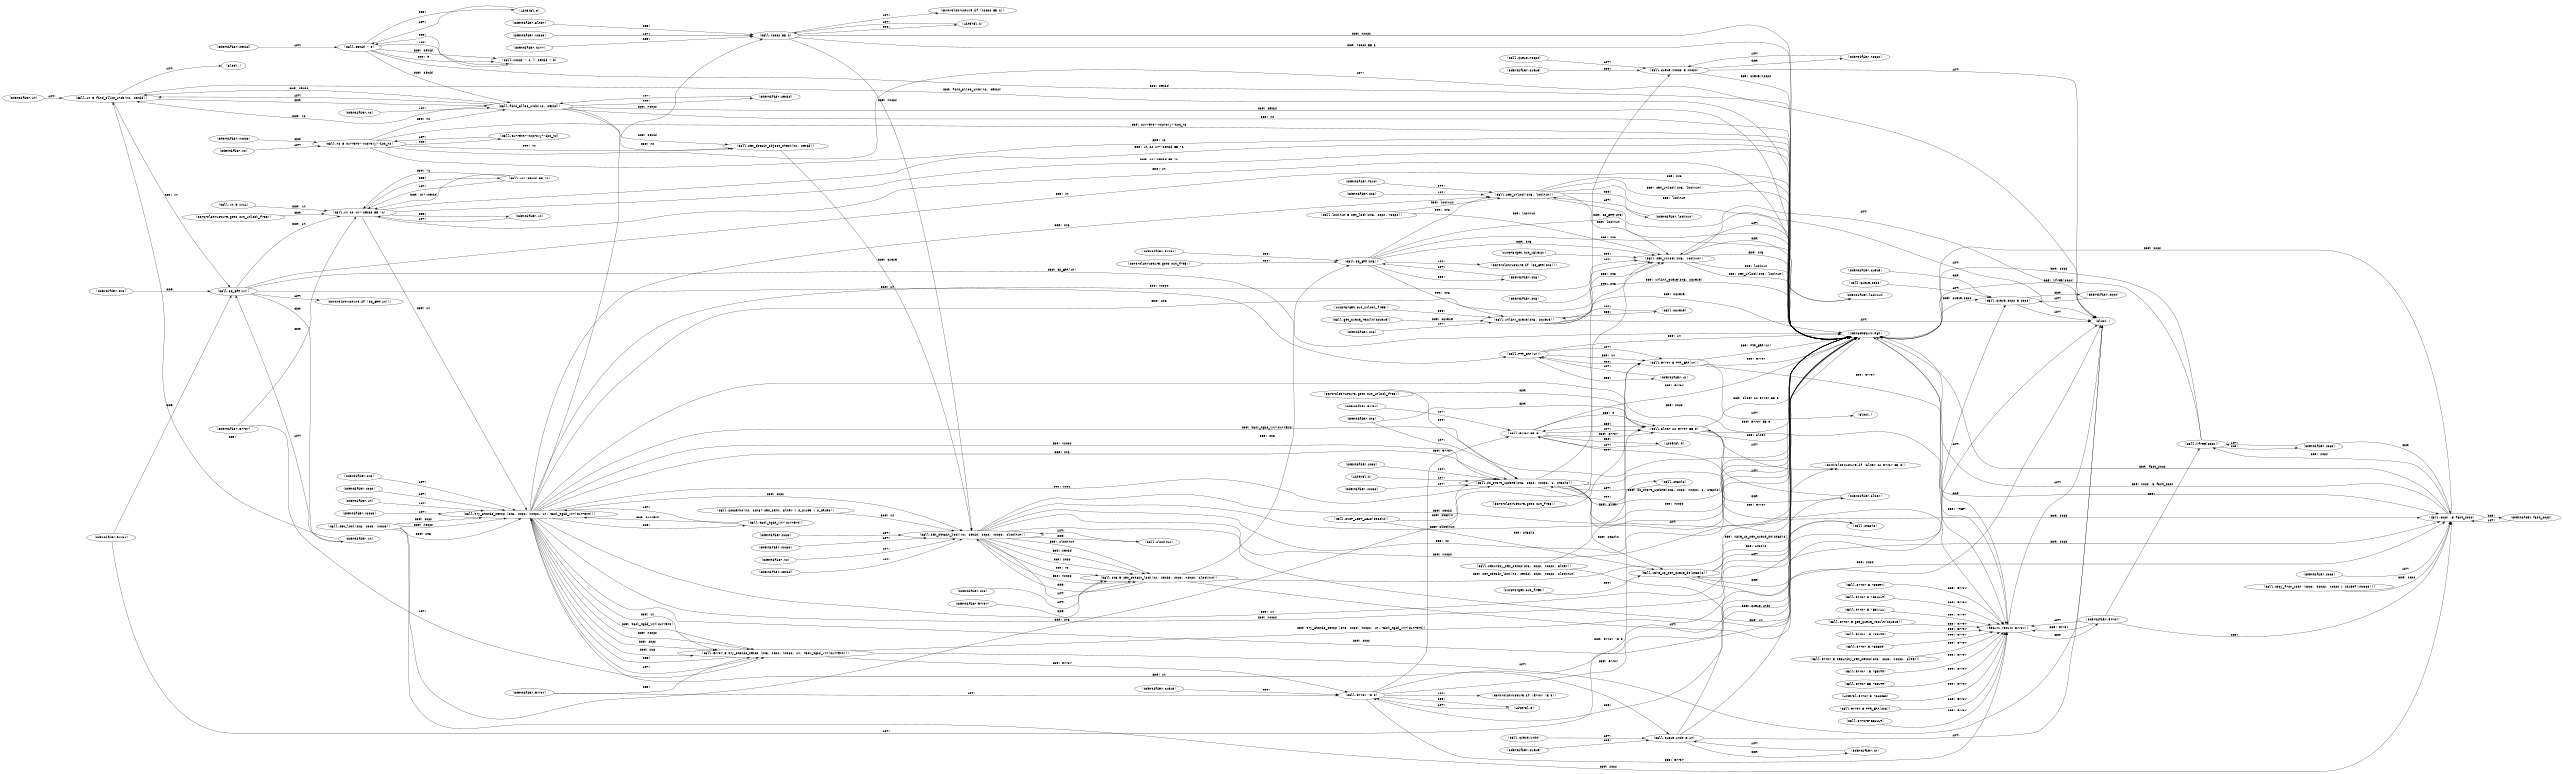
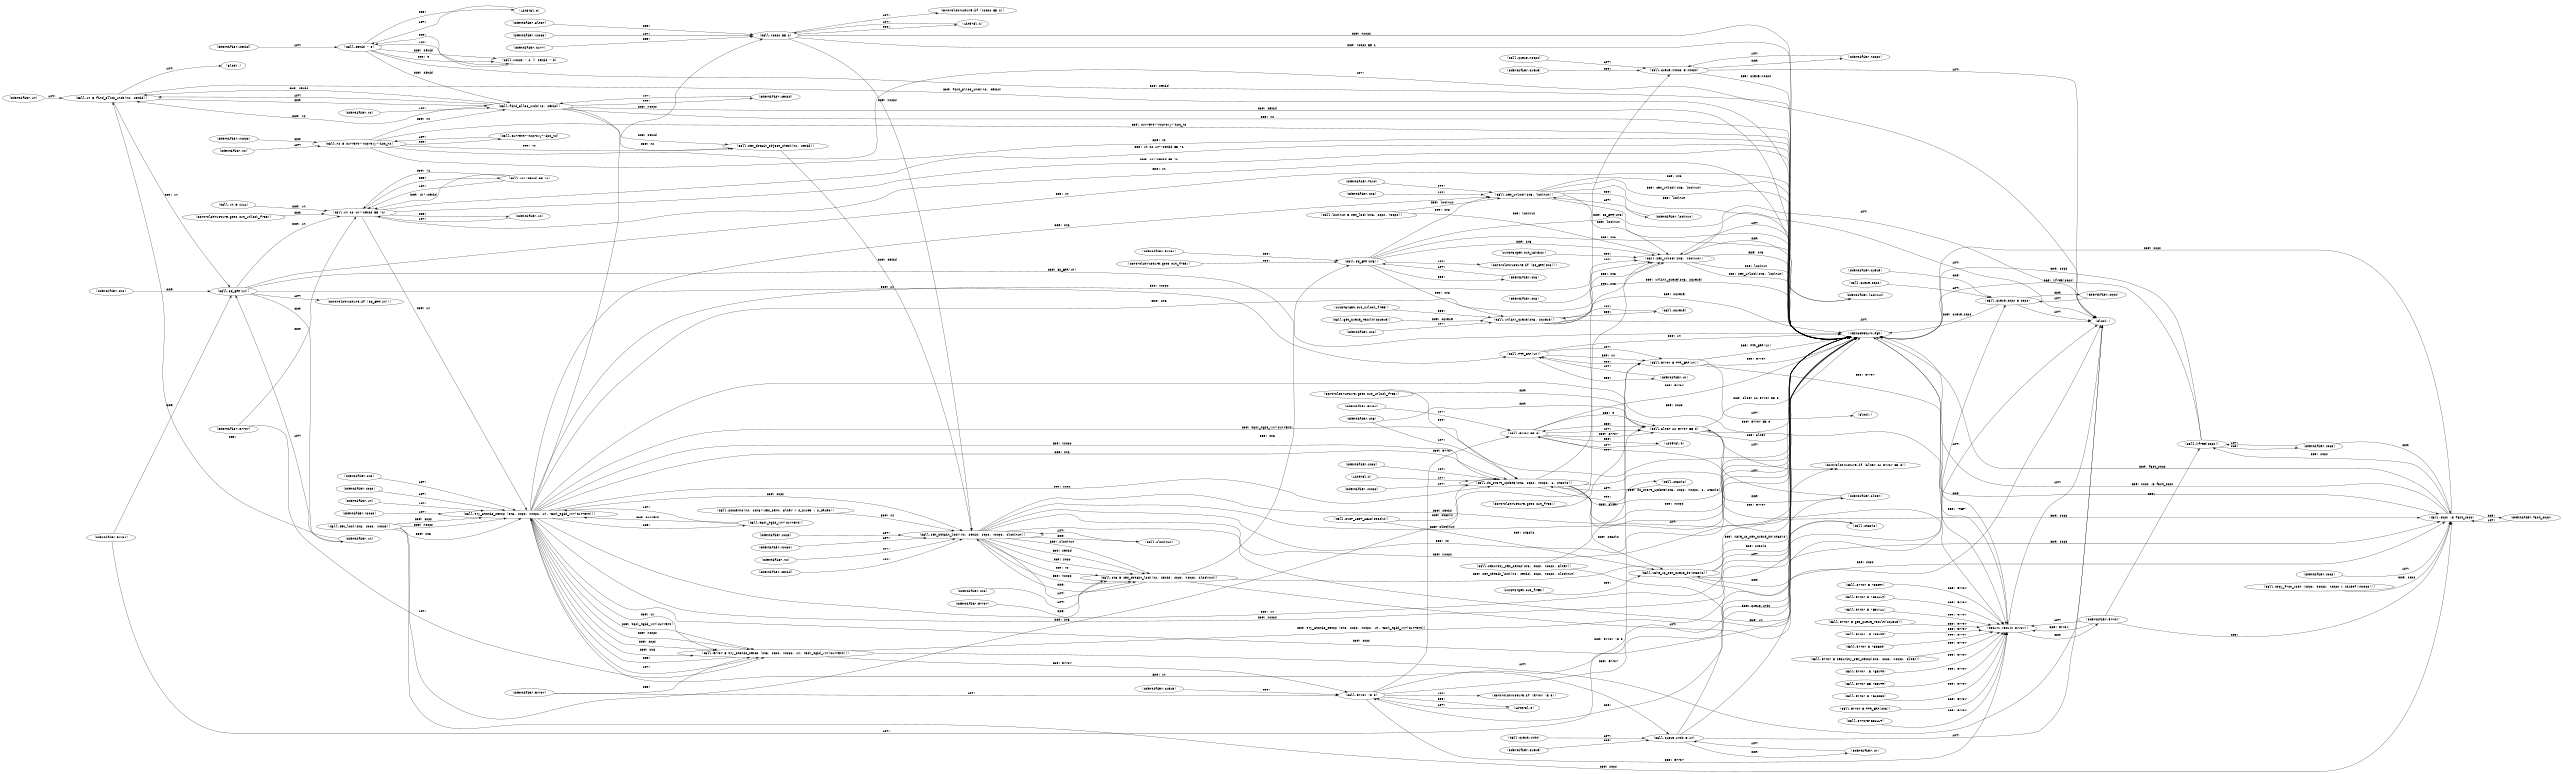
edge "(Call,sem_obtain_object_check(ns, semid))" -> "(Call,sem_obtain_lock(ns, semid, sops, nsops, &locknum))": label "DDG: queue" -> "DDG: semid"
edge "(MethodReturn,RET)" -> "(Call,queue.sops = sops)": reversed
node "(Literal,error = -EACCES)": label "(Literal,error = -EACCES)" -> "(Call,error = -EACCES)"
